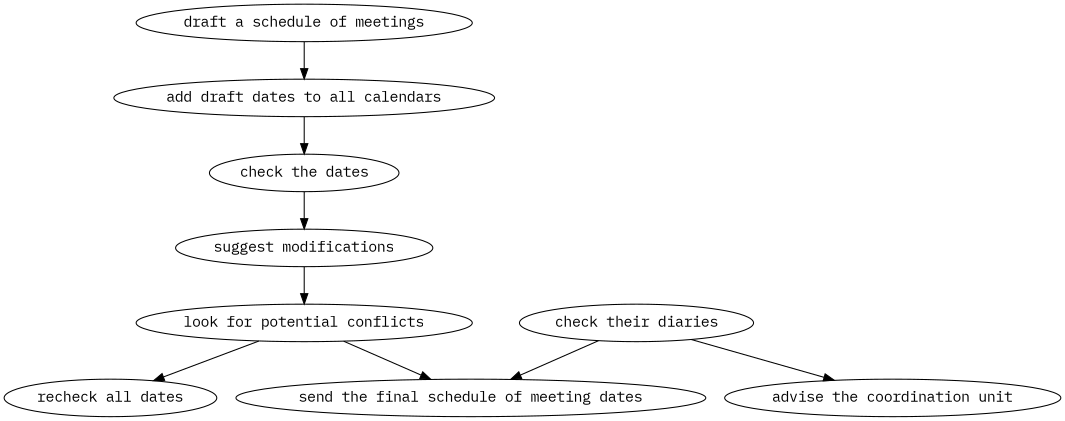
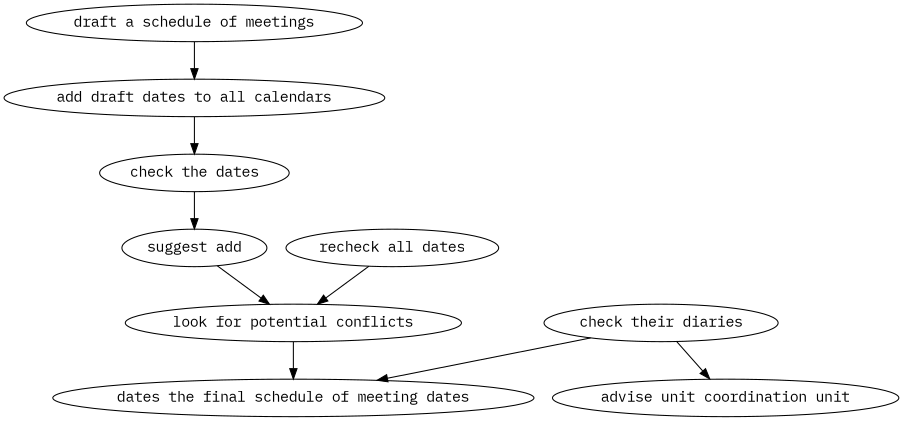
node "suggest modifications": label "suggest modifications" -> "suggest add"
edge "look for potential conflicts" -> "recheck all dates": reversed
node "send the final schedule of meeting dates": label "send the final schedule of meeting dates" -> "dates the final schedule of meeting dates"
node "advise the coordination unit": label "advise the coordination unit" -> "advise unit coordination unit"
